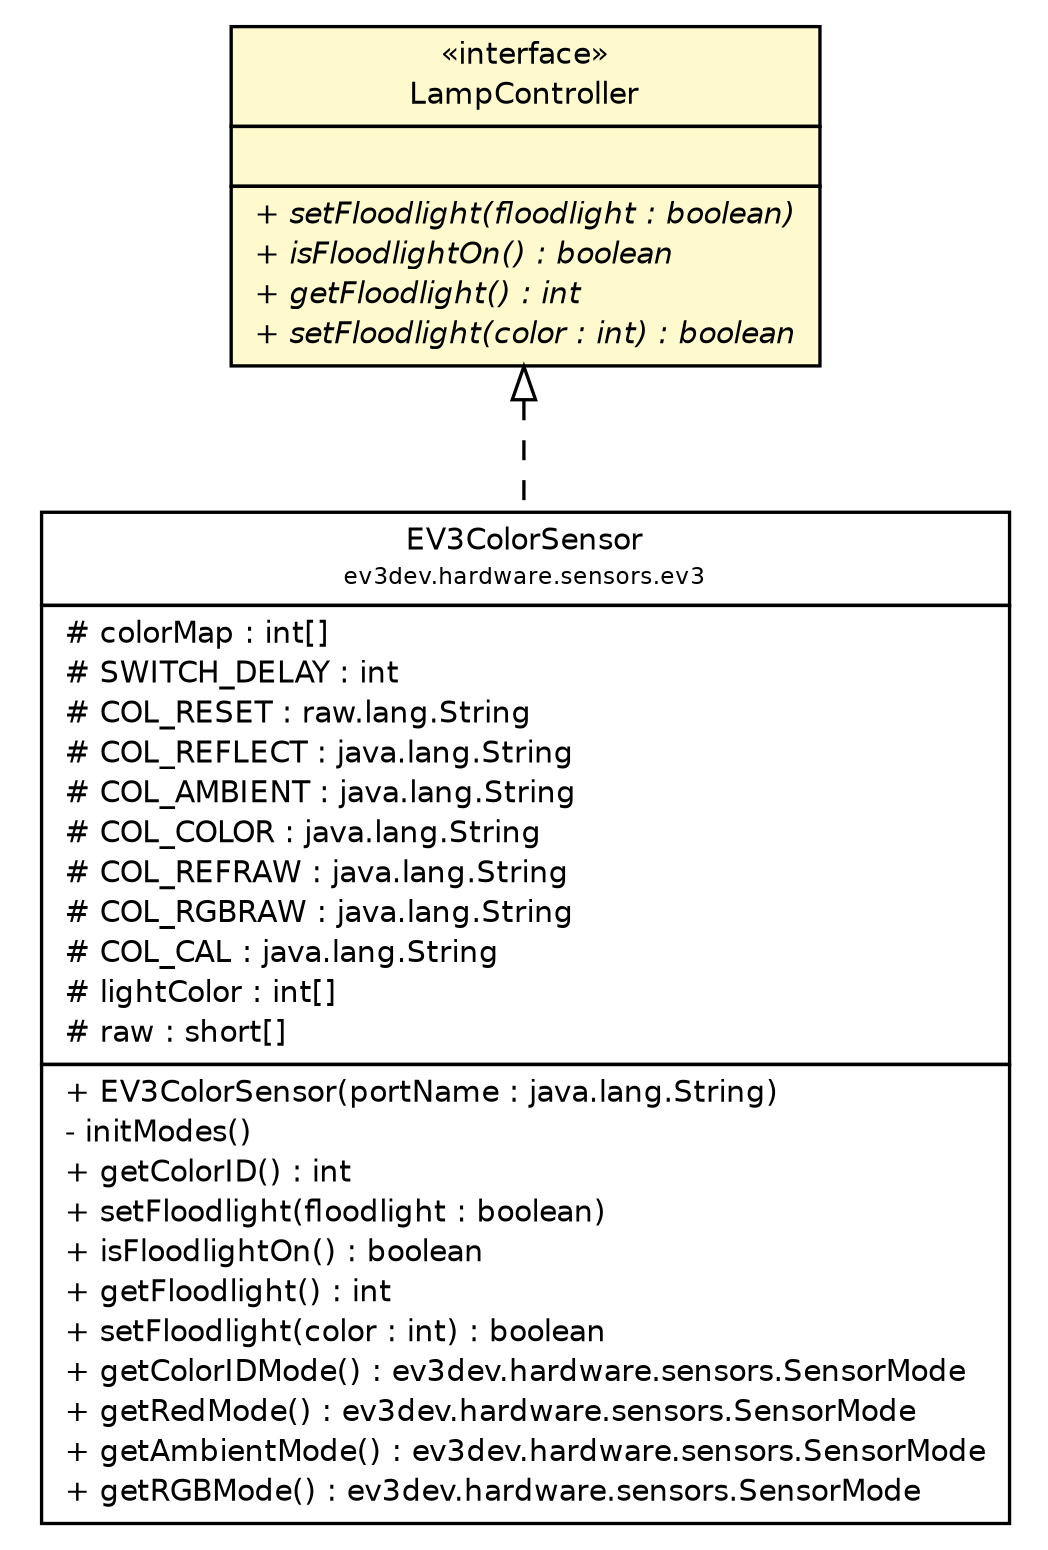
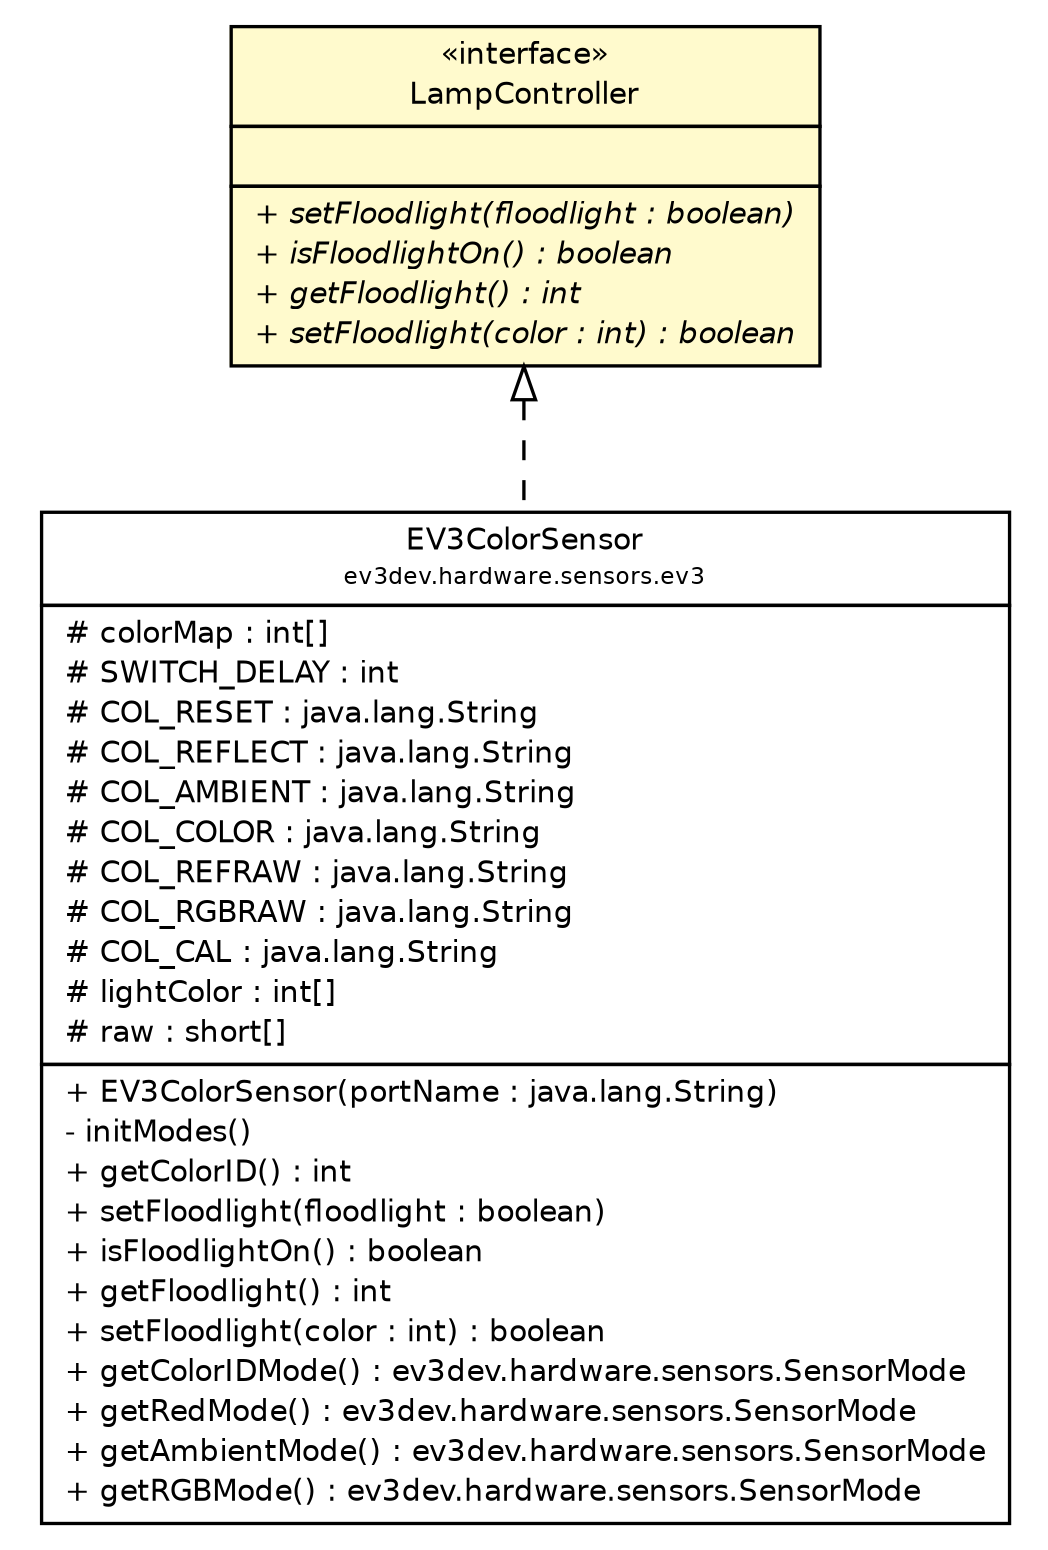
node "EV3ColorSensor": text "# COL_RESET : raw.lang.String" -> "# COL_RESET : java.lang.String"
